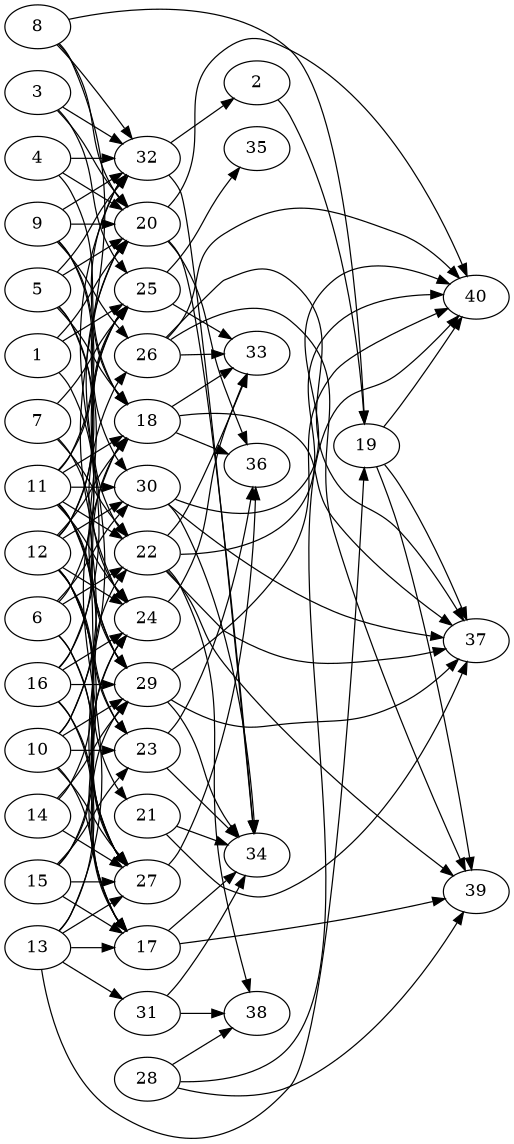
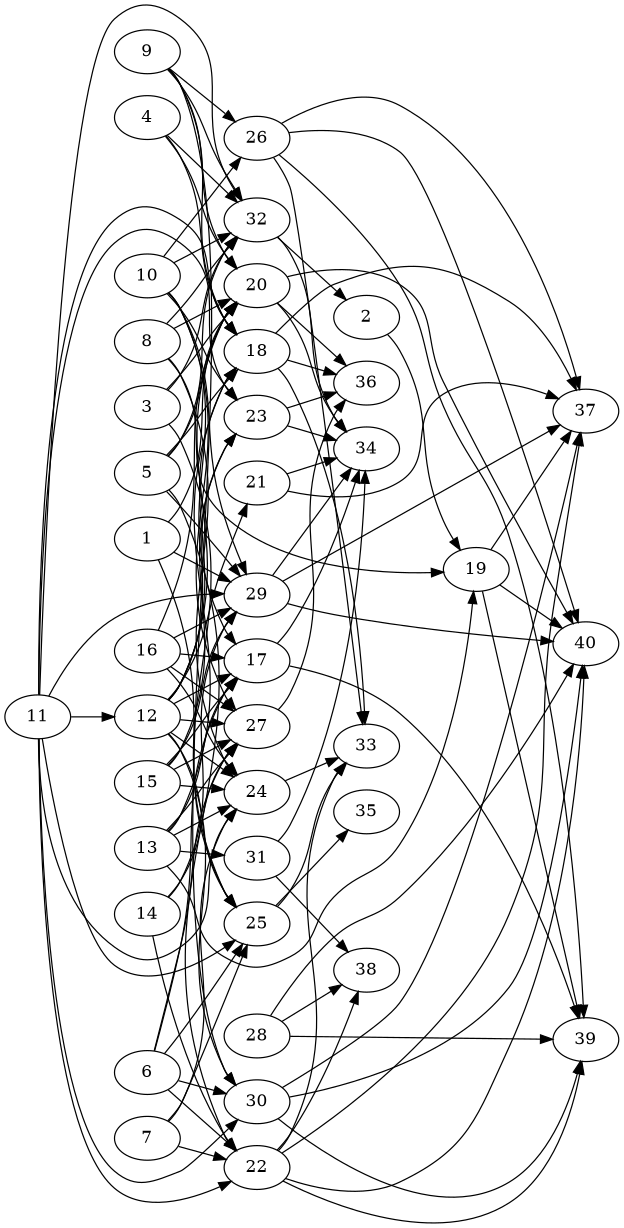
edge "16" -> "18": removed
edge "30" -> "34": now "30" -> "39"
edge "11" -> "27": now "11" -> "12"
